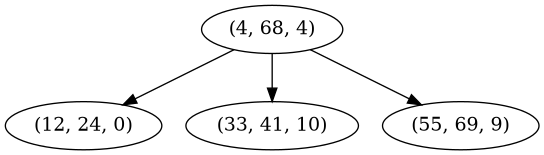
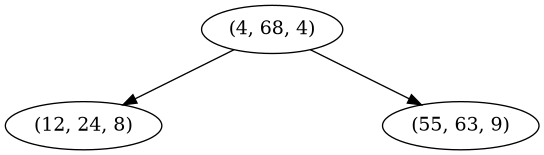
node "(12, 24, 0)": label "(12, 24, 0)" -> "(12, 24, 8)"
node "(33, 41, 10)": removed
node "(55, 69, 9)": label "(55, 69, 9)" -> "(55, 63, 9)"
